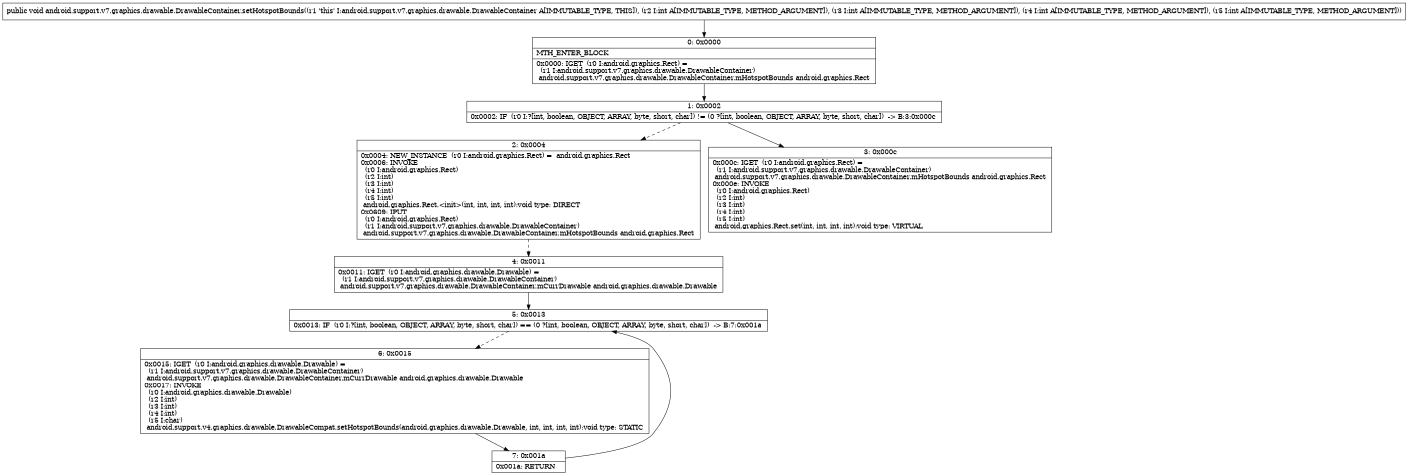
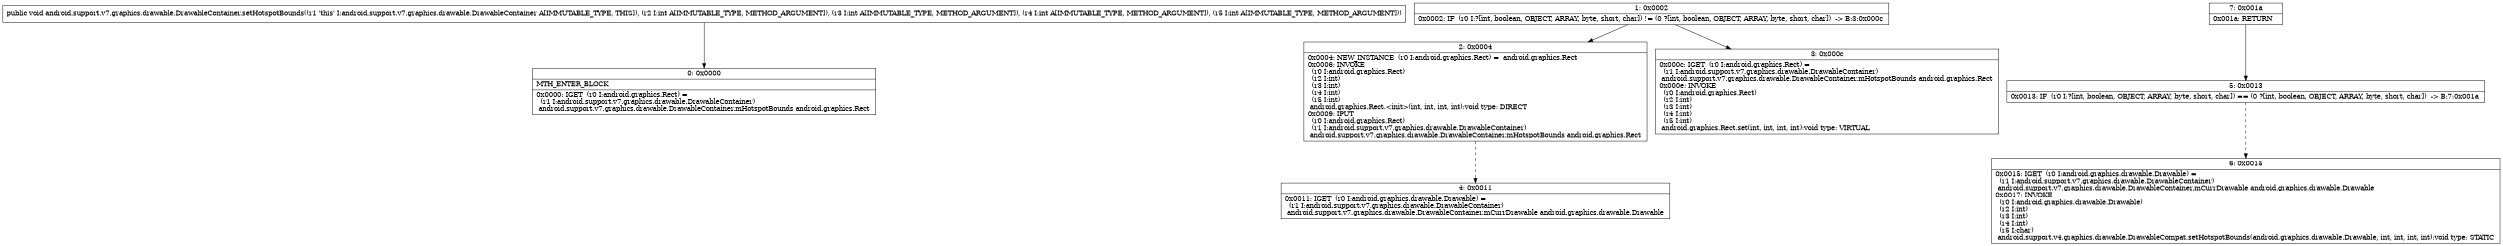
edge "0: 0x0000" -> "1: 0x0002": removed
edge "1: 0x0002" -> "2: 0x0004": style dashed -> solid
node "2: 0x0004": text "0x0609: IPUT" -> "0x0009: IPUT"
edge "4: 0x0011" -> "5: 0x0013": removed
edge "6: 0x0015" -> "7: 0x001a": removed
